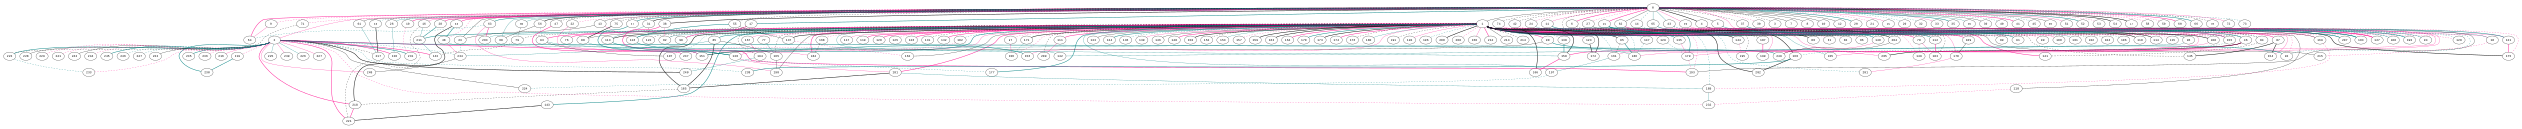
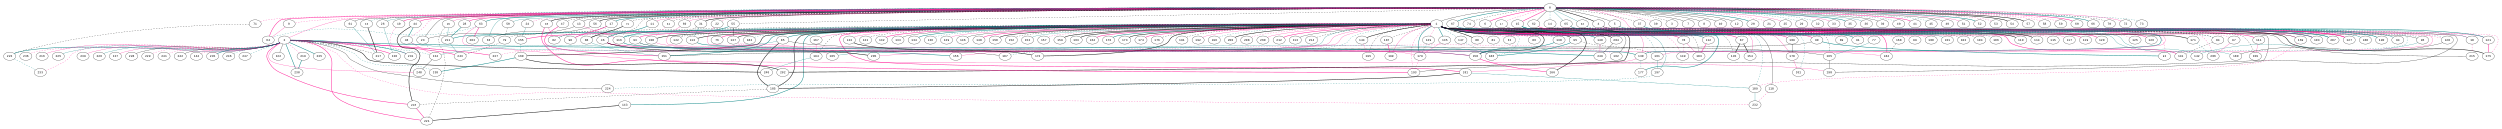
edge "1" -- "103": color teal -> deeppink
edge "128" -- "180": added
